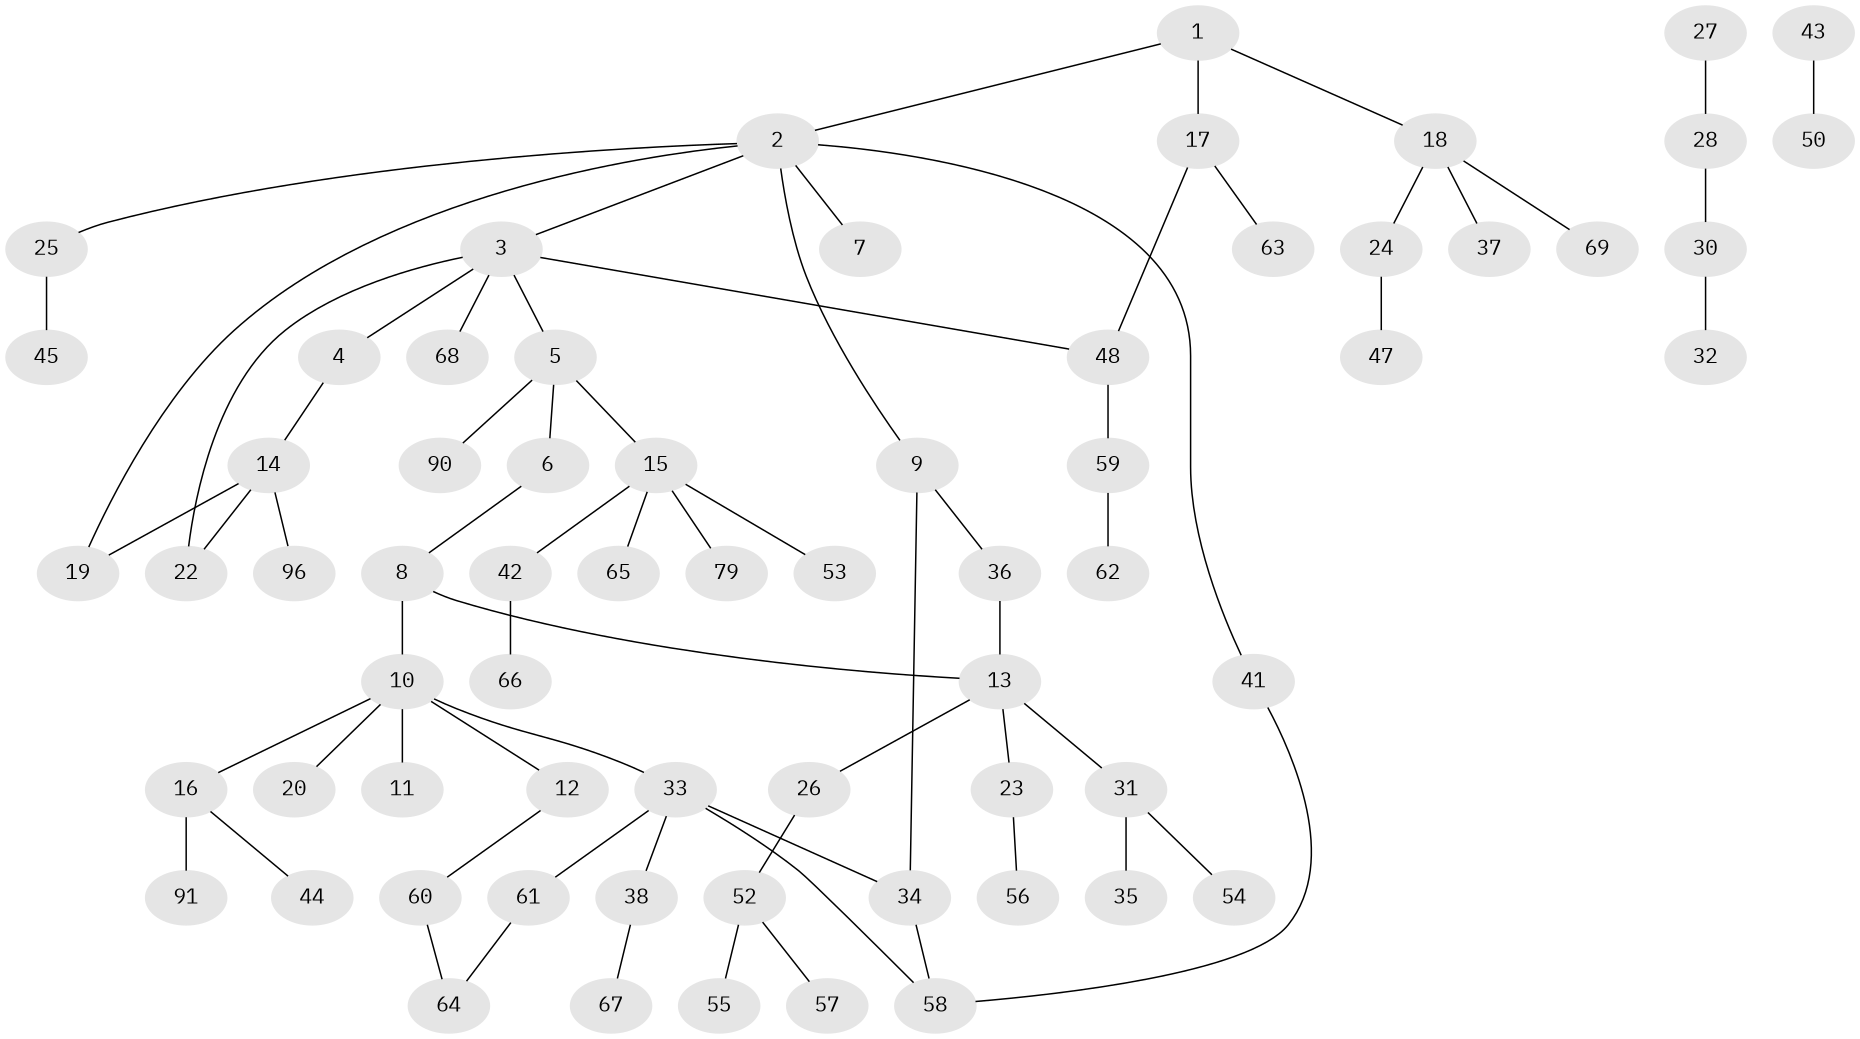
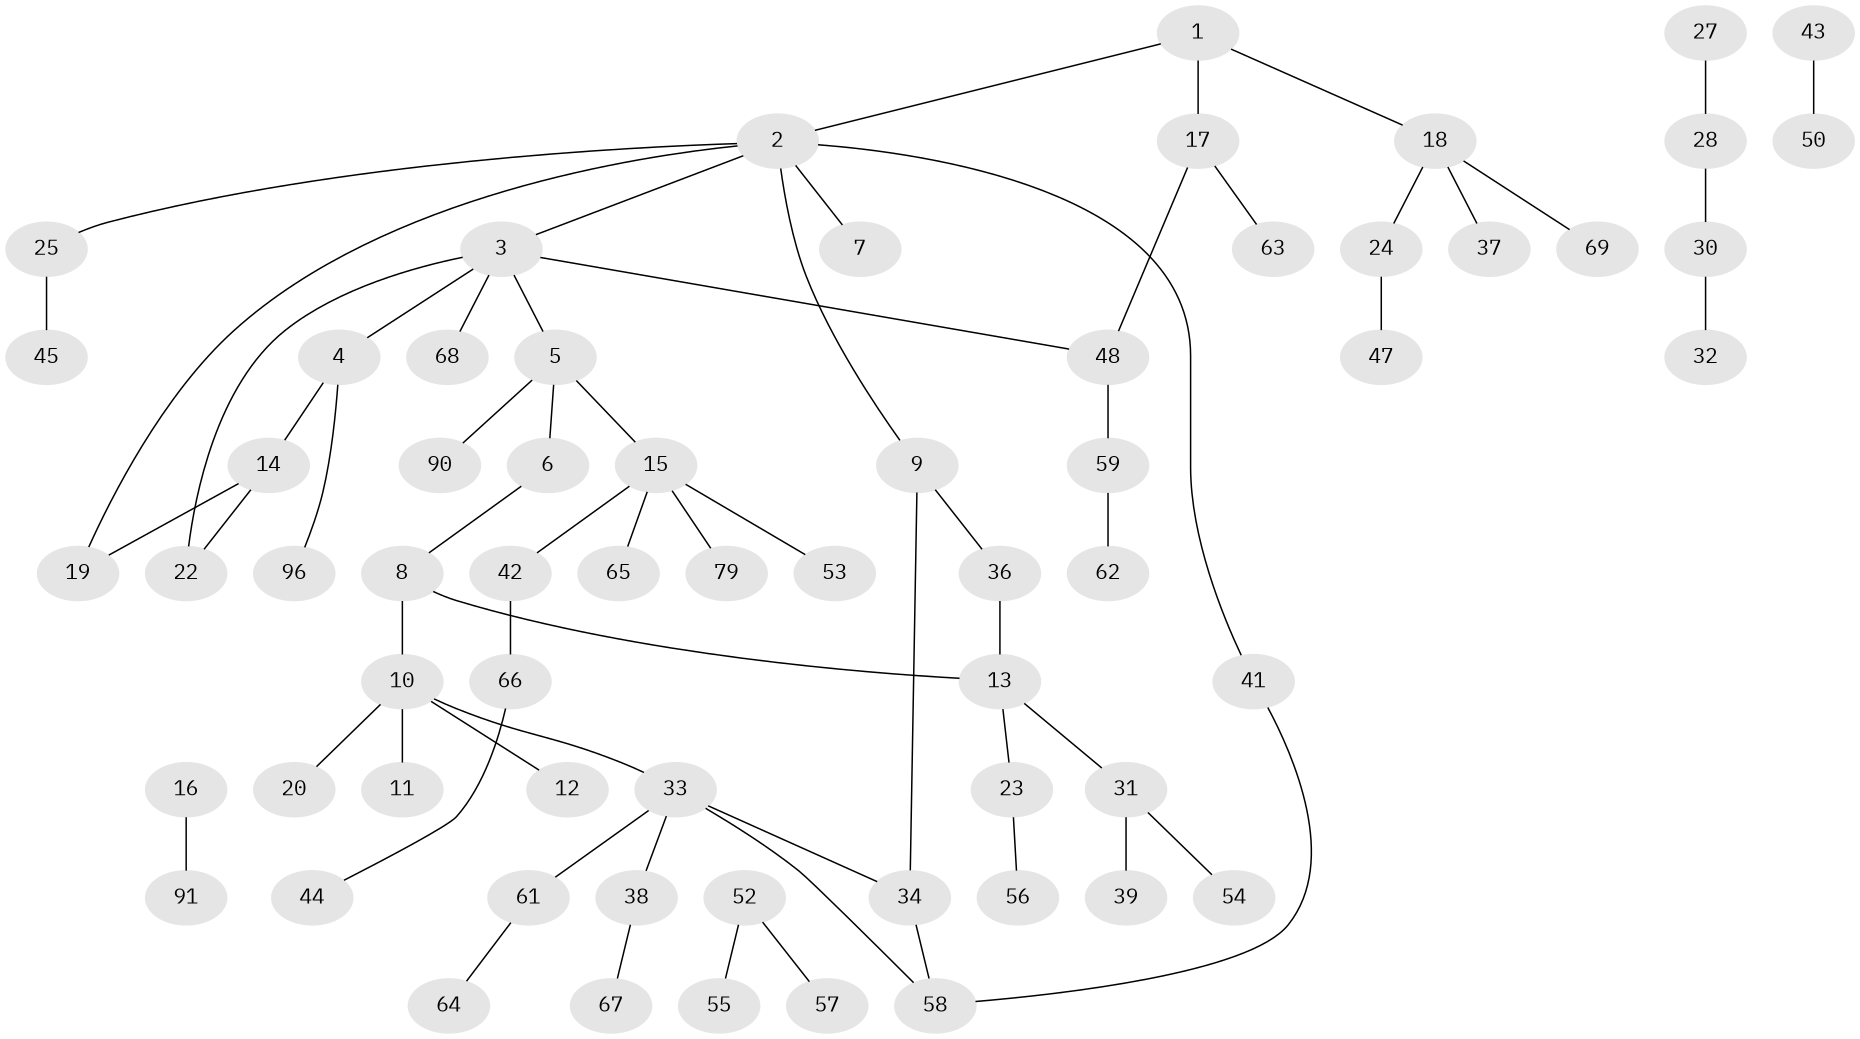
edge "14" -- "96": now "4" -- "96"
edge "10" -- "16": removed
node "26": removed
edge "16" -- "44": now "66" -- "44"
node "60": removed
node "35": label "35" -> "39"
